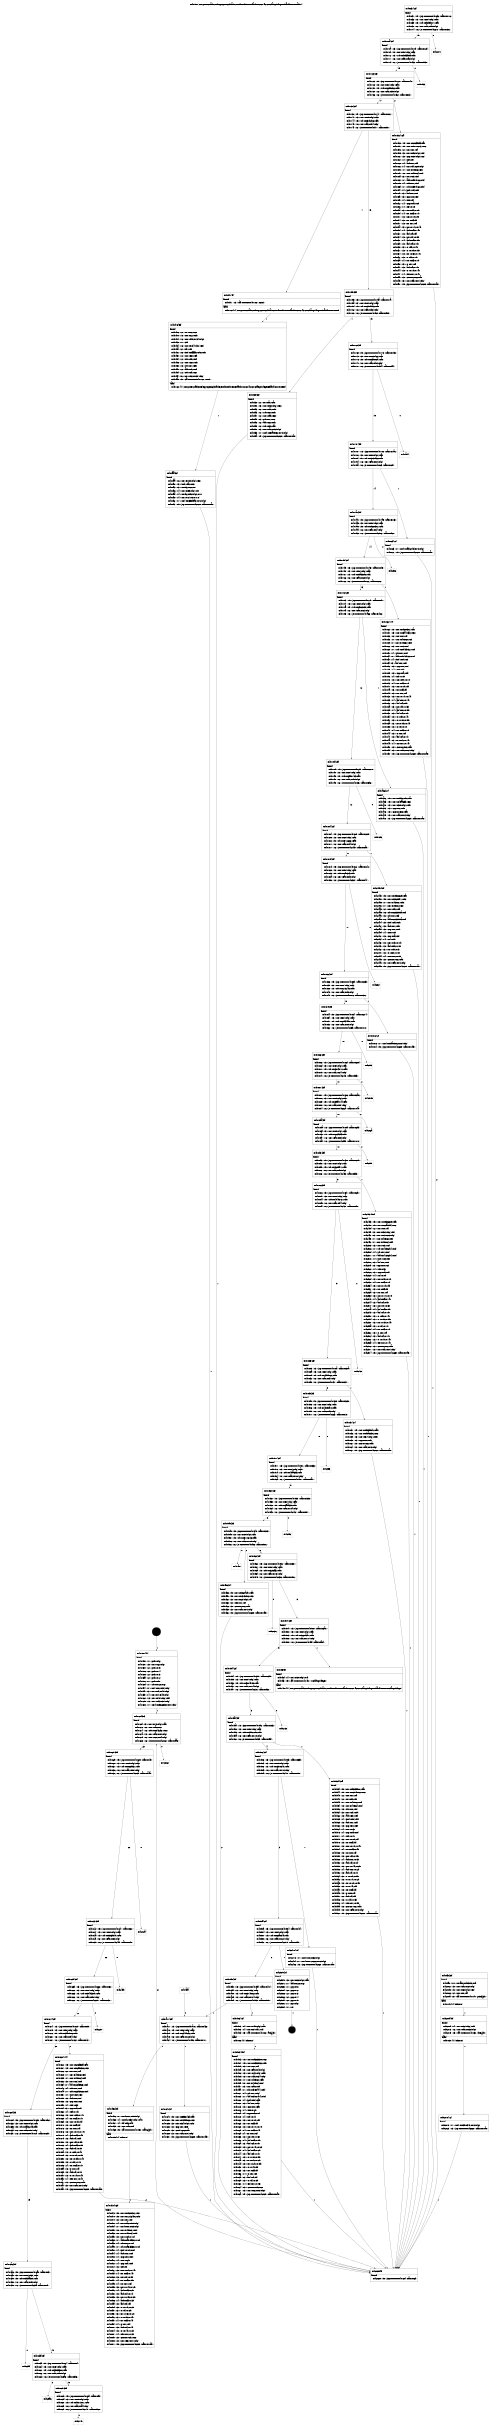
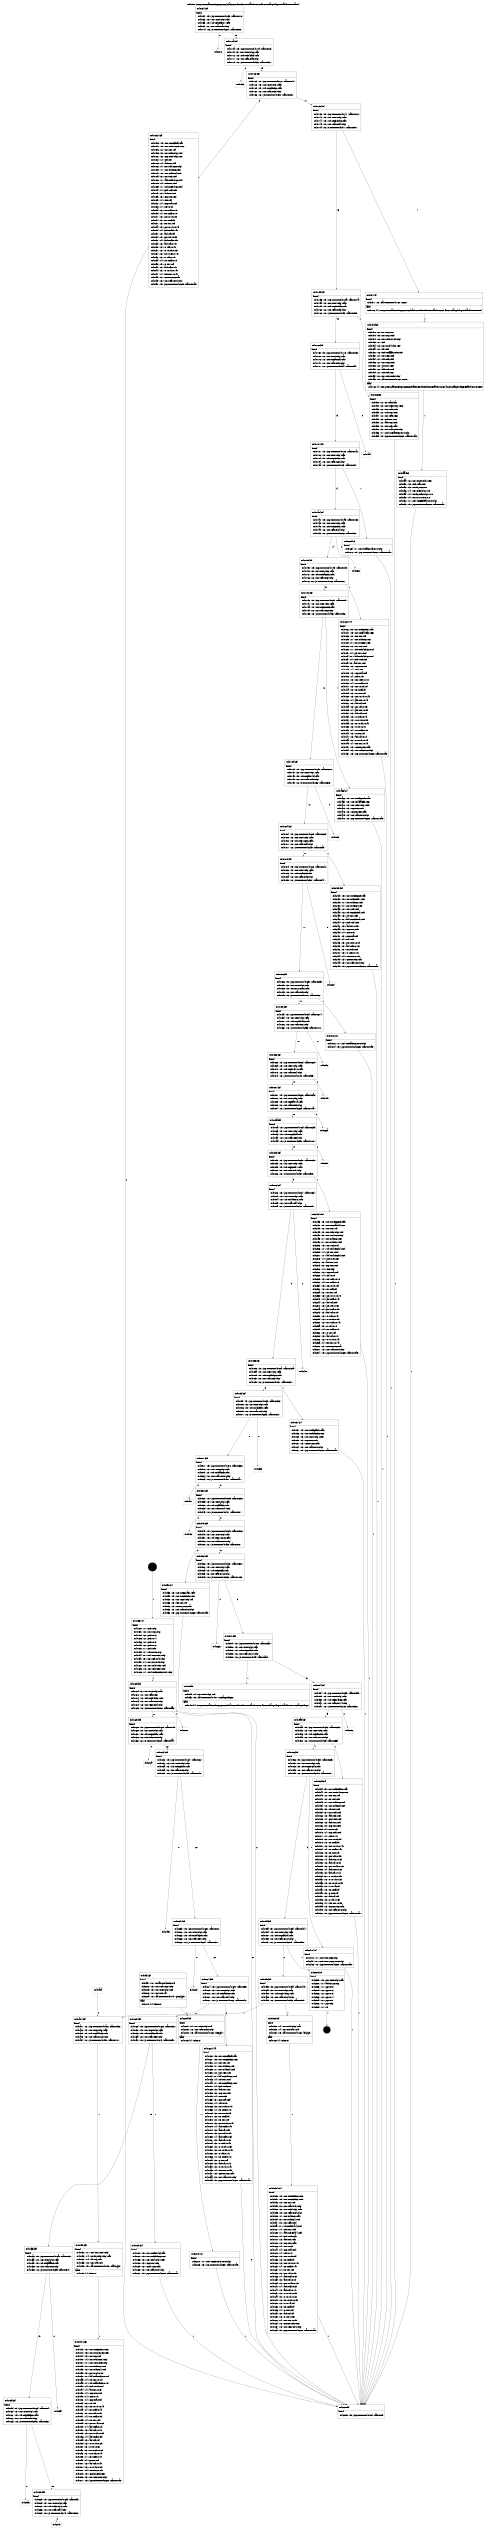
edge "0x401949 [25]" -> "0x401a81": now "0x401917 [25]" -> "0x401a81"
edge "0x401a11 [25]" -> "0x401c7b [27]": now "0x40168d [25]" -> "0x401c7b [27]"
